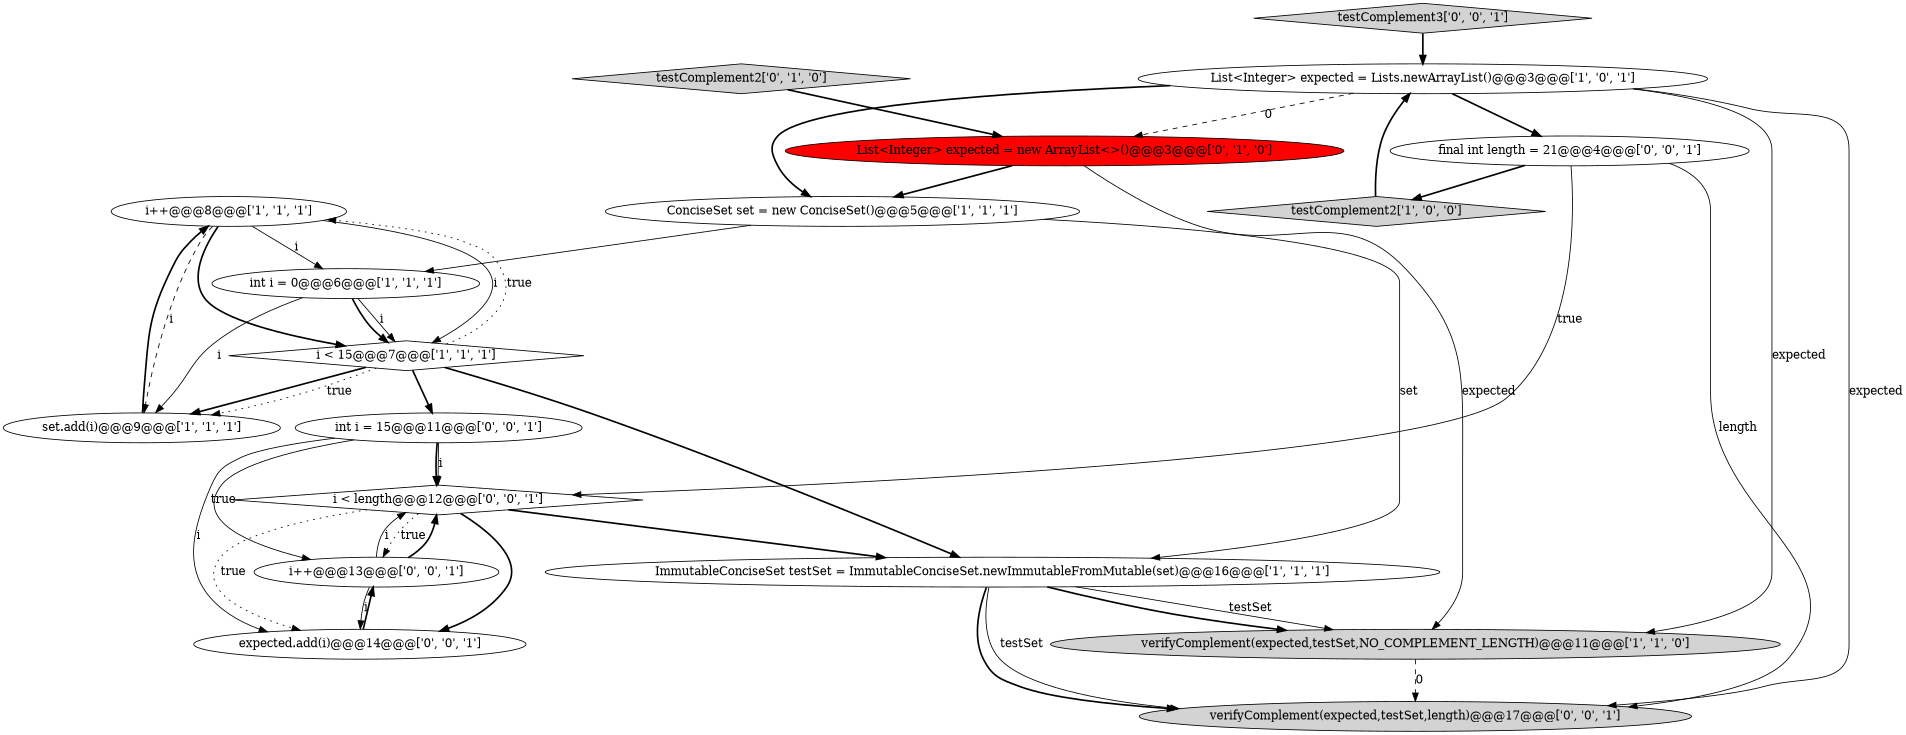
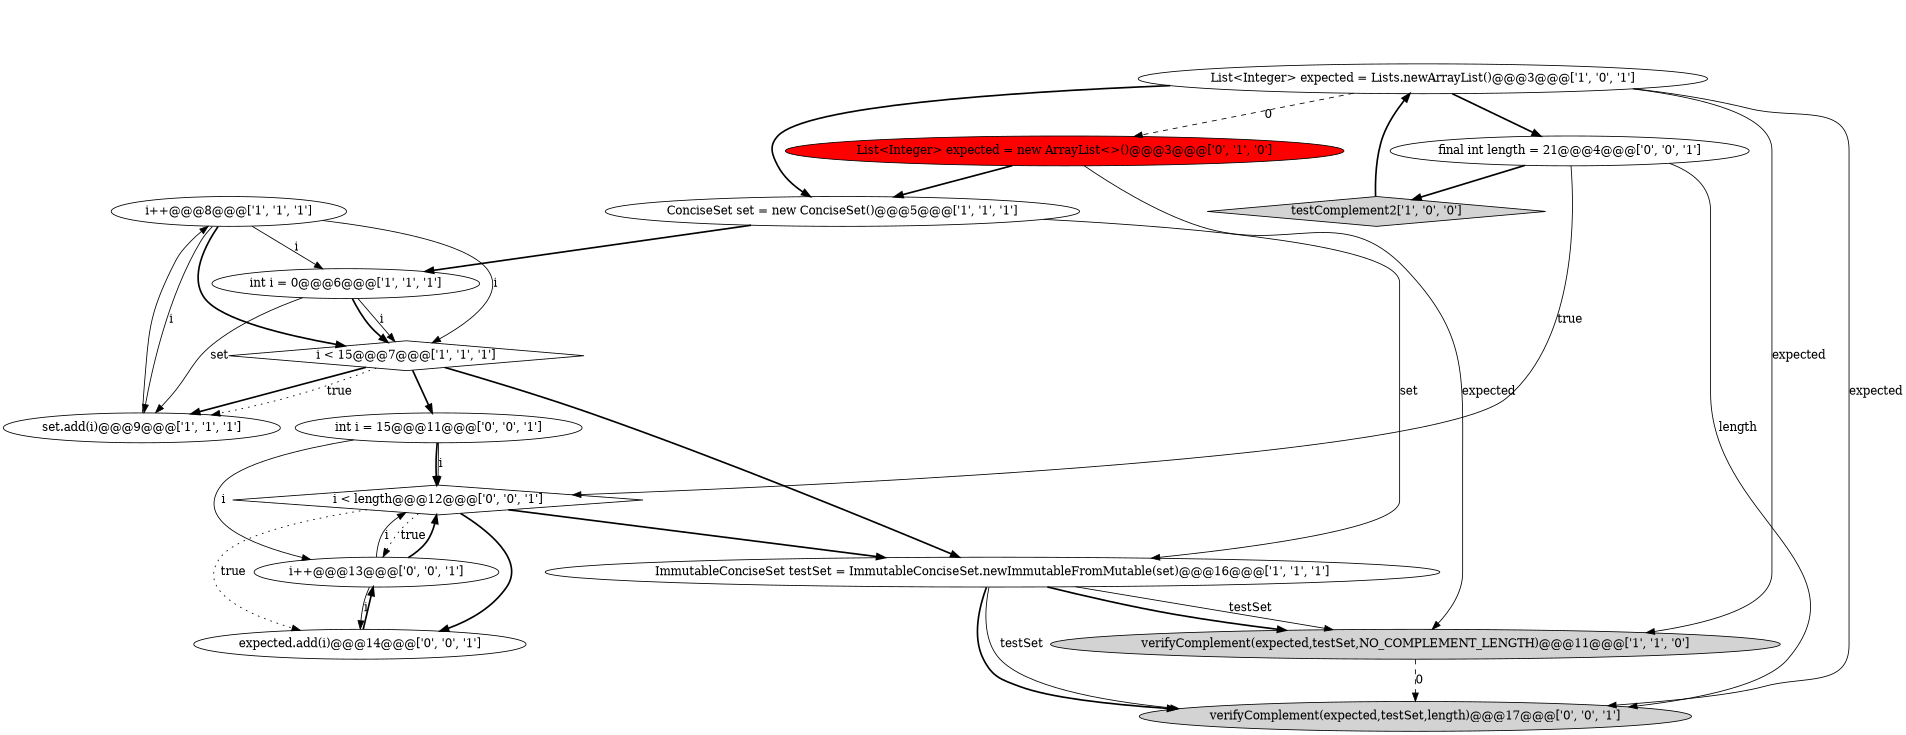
node "testComplement3['0', '0', '1']": removed
node "testComplement2['0', '1', '0']": removed
edge "i < 15@@@7@@@['1', '1', '1']" -> "i++@@@8@@@['1', '1', '1']": removed, label "true"
edge "ConciseSet set = new ConciseSet()@@@5@@@['1', '1', '1']" -> "int i = 0@@@6@@@['1', '1', '1']": style solid -> bold
edge "i++@@@8@@@['1', '1', '1']" -> "set.add(i)@@@9@@@['1', '1', '1']": style dashed -> solid
edge "set.add(i)@@@9@@@['1', '1', '1']" -> "i++@@@8@@@['1', '1', '1']": style bold -> solid
edge "int i = 0@@@6@@@['1', '1', '1']" -> "set.add(i)@@@9@@@['1', '1', '1']": label "i" -> "set"
edge "int i = 15@@@11@@@['0', '0', '1']" -> "i++@@@13@@@['0', '0', '1']": label "true" -> "i"
edge "int i = 15@@@11@@@['0', '0', '1']" -> "expected.add(i)@@@14@@@['0', '0', '1']": removed, label "i"
